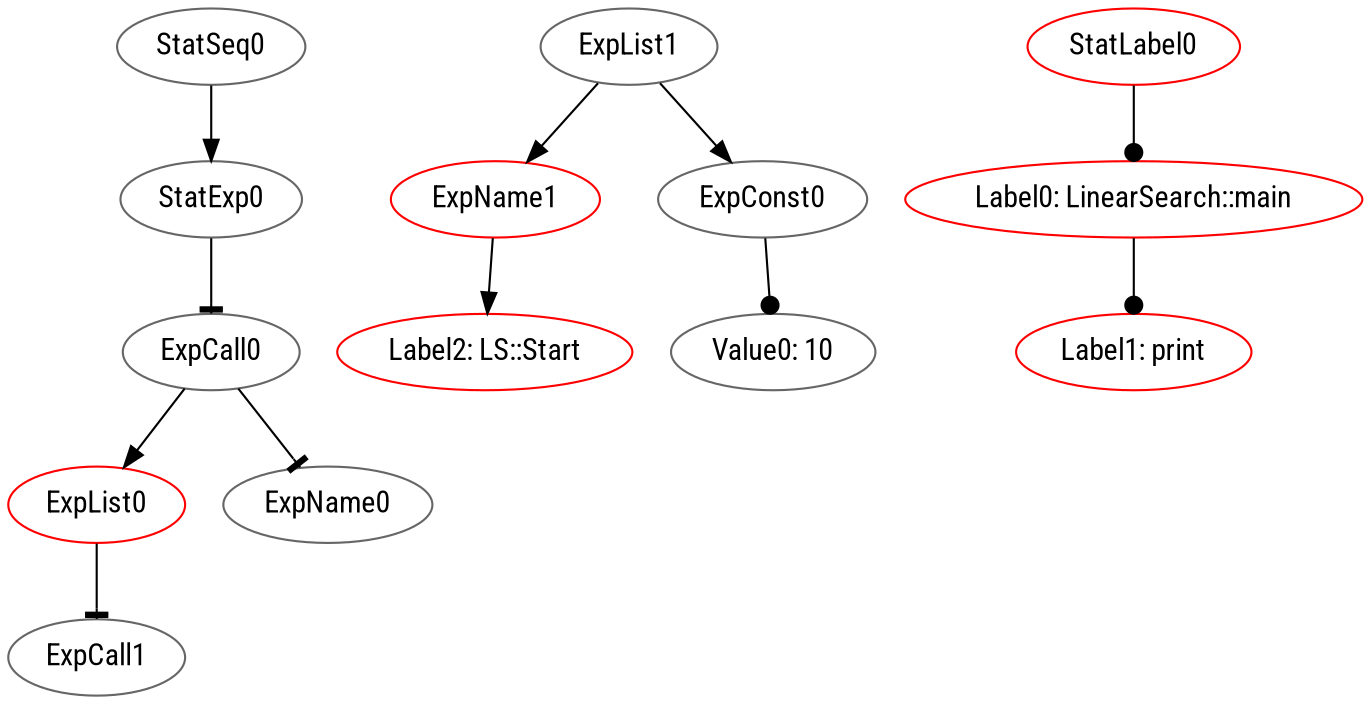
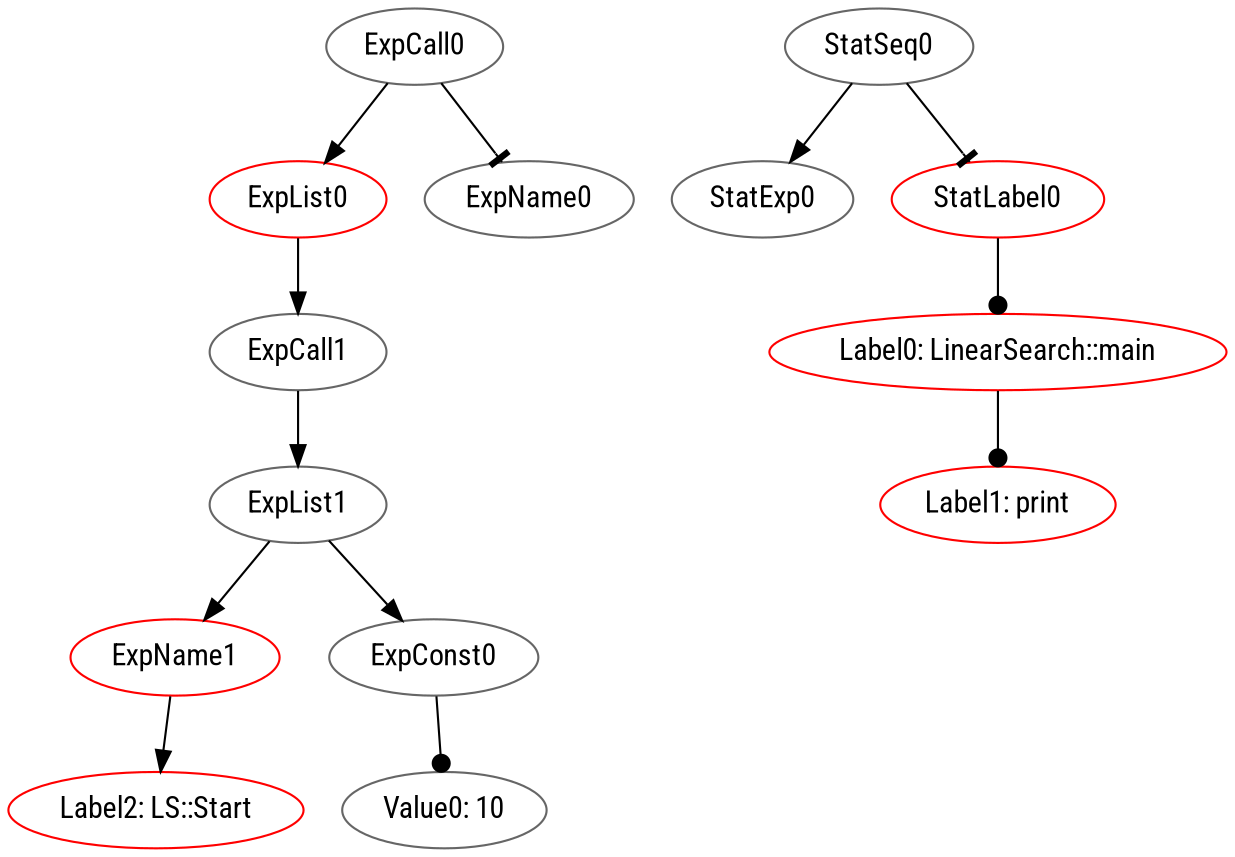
edge "StatSeq0" -> "StatLabel0": added
edge "StatExp0" -> "ExpCall0": removed
edge "ExpCall1" -> "ExpList1": added
edge "ExpList0" -> "ExpCall1": arrowhead tee -> normal
